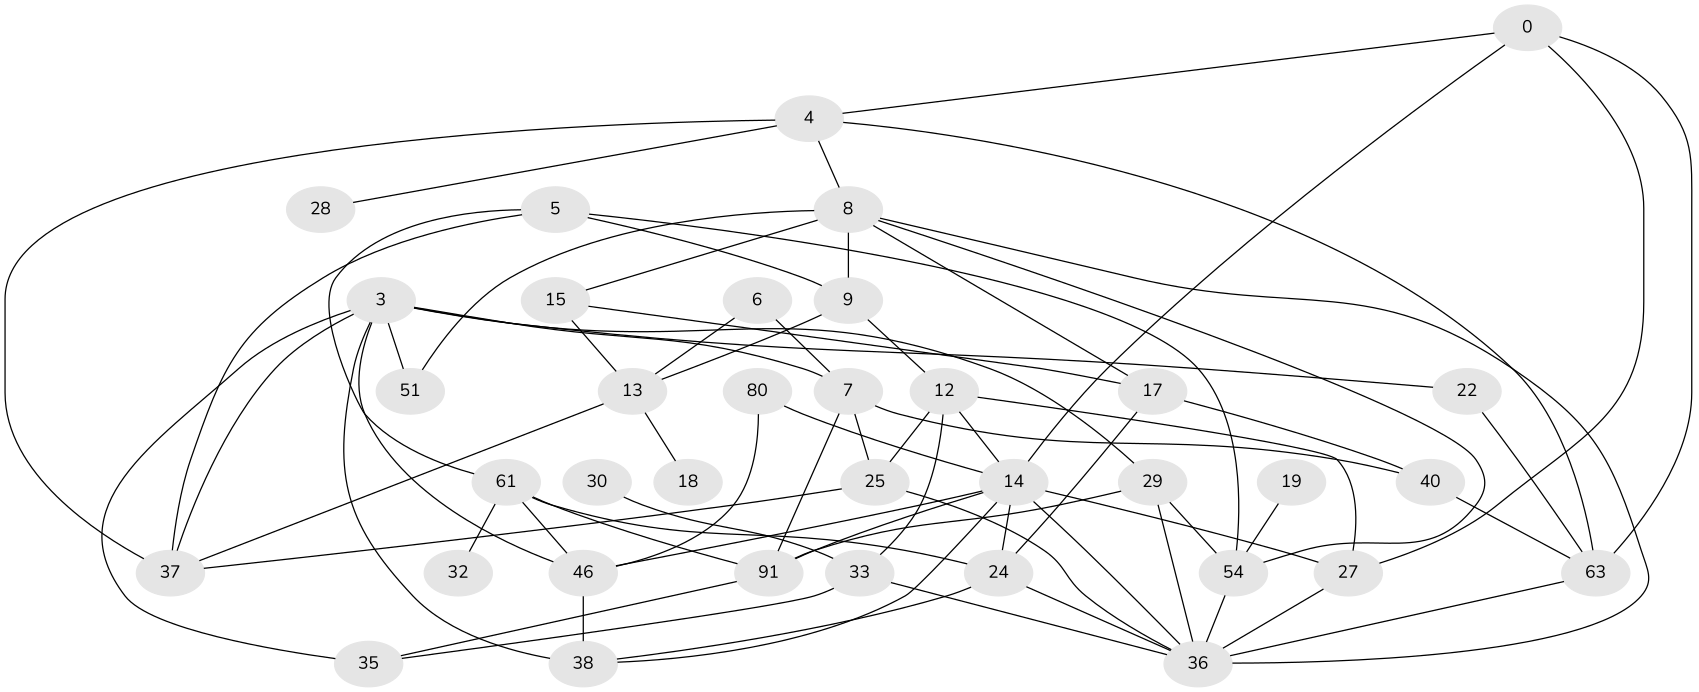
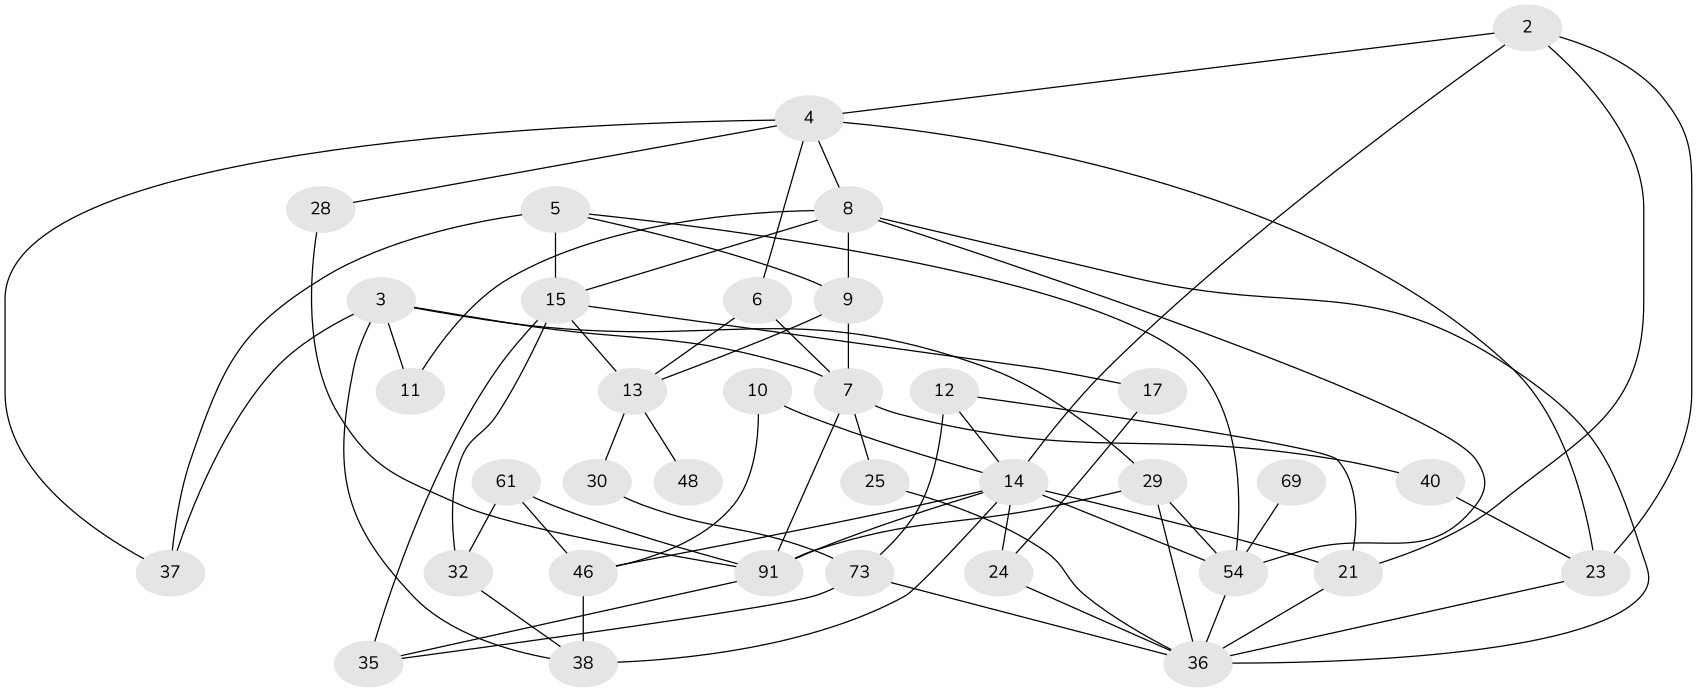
node "0": label "0" -> "2"
edge "4" -- "6": added
edge "5" -- "61": now "5" -- "15"
edge "8" -- "17": removed
edge "9" -- "12": now "9" -- "7"
node "51": label "51" -> "11"
node "80": label "80" -> "10"
node "22": removed
edge "15" -- "32": added
edge "17" -- "40": removed
edge "12" -- "25": removed
edge "3" -- "46": removed
edge "13" -- "37": now "13" -- "30"
node "18": label "18" -> "48"
node "19": label "19" -> "69"
edge "28" -- "91": added
edge "3" -- "35": now "15" -- "35"
edge "25" -- "37": removed
edge "61" -- "24": removed
edge "14" -- "36": now "14" -- "54"
node "33": label "33" -> "73"
node "27": label "27" -> "21"
node "63": label "63" -> "23"
edge "24" -- "38": now "32" -- "38"
